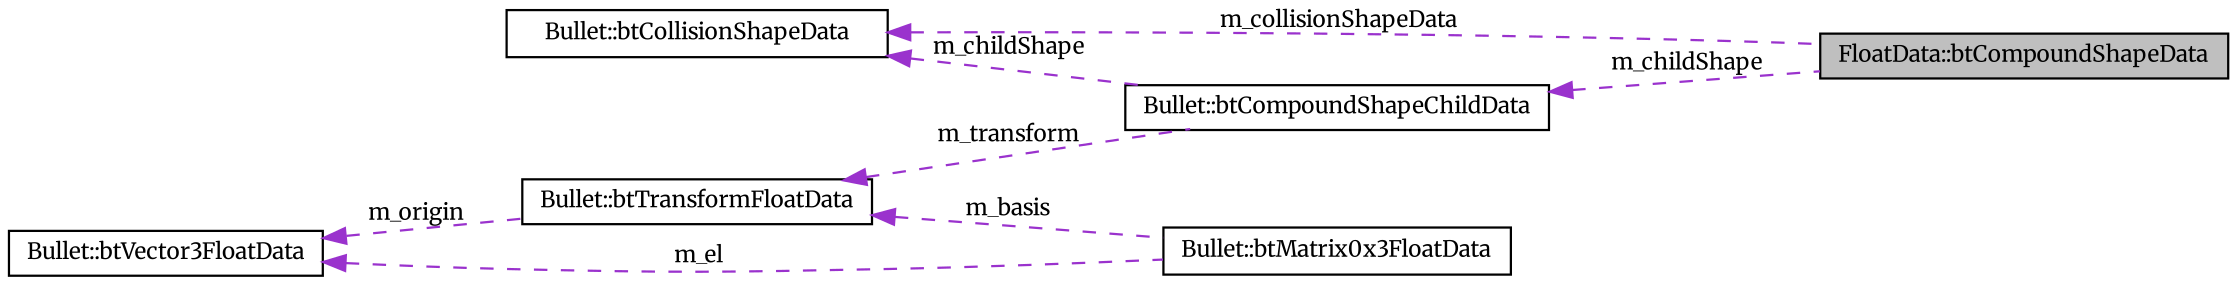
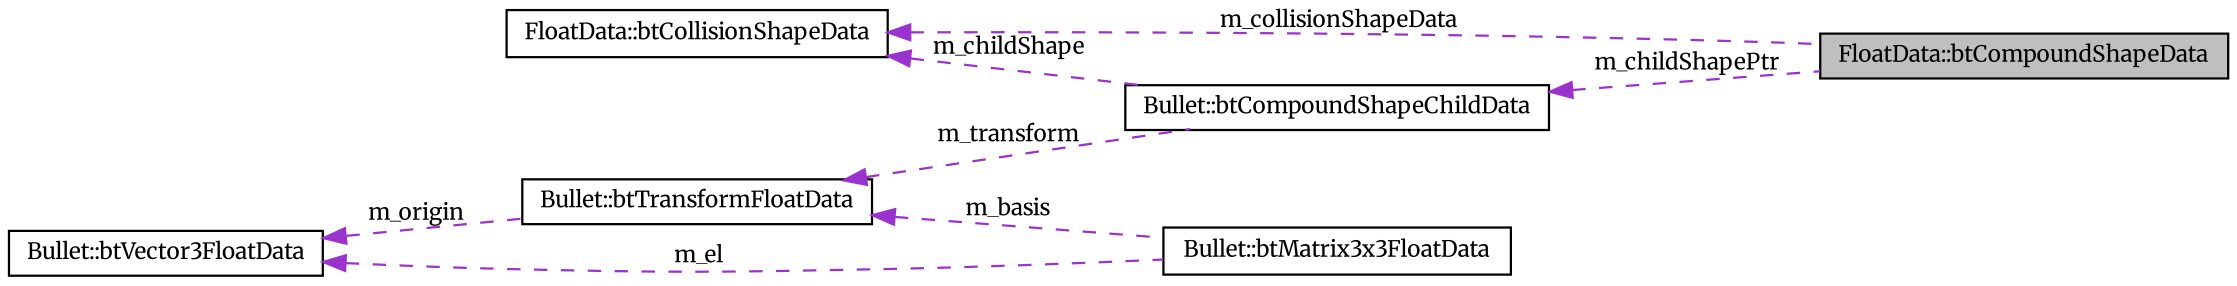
node "Bullet::btCollisionShapeData": label "Bullet::btCollisionShapeData" -> "FloatData::btCollisionShapeData"
edge "FloatData::btCompoundShapeData" -> "Bullet::btCompoundShapeChildData": label " m_childShape" -> " m_childShapePtr"
node "Bullet::btMatrix0x3FloatData": label "Bullet::btMatrix0x3FloatData" -> "Bullet::btMatrix3x3FloatData"
